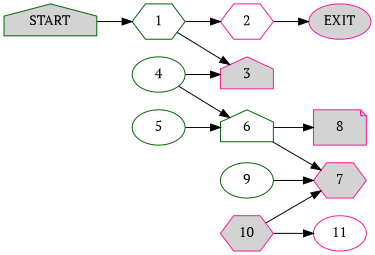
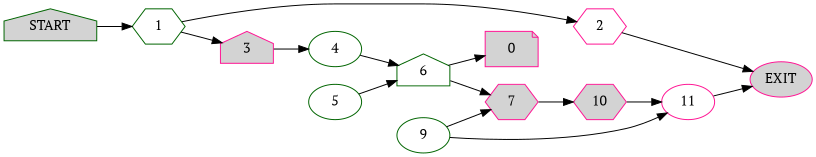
edge "4" -> "3": reversed
edge "11" -> "EXIT": added
node "8": label "8" -> "0"
edge "9" -> "11": added
edge "10" -> "7": reversed
